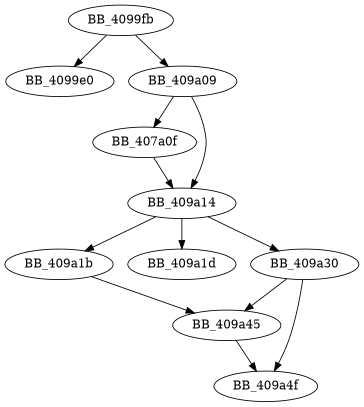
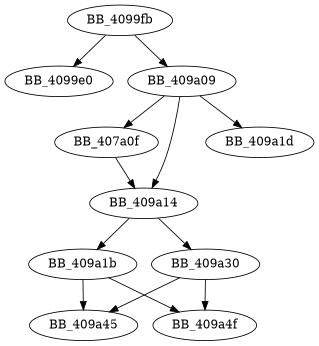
edge "BB_409a14" -> "BB_409a1d": now "BB_409a09" -> "BB_409a1d"
edge "BB_409a45" -> "BB_409a4f": now "BB_409a1b" -> "BB_409a4f"
